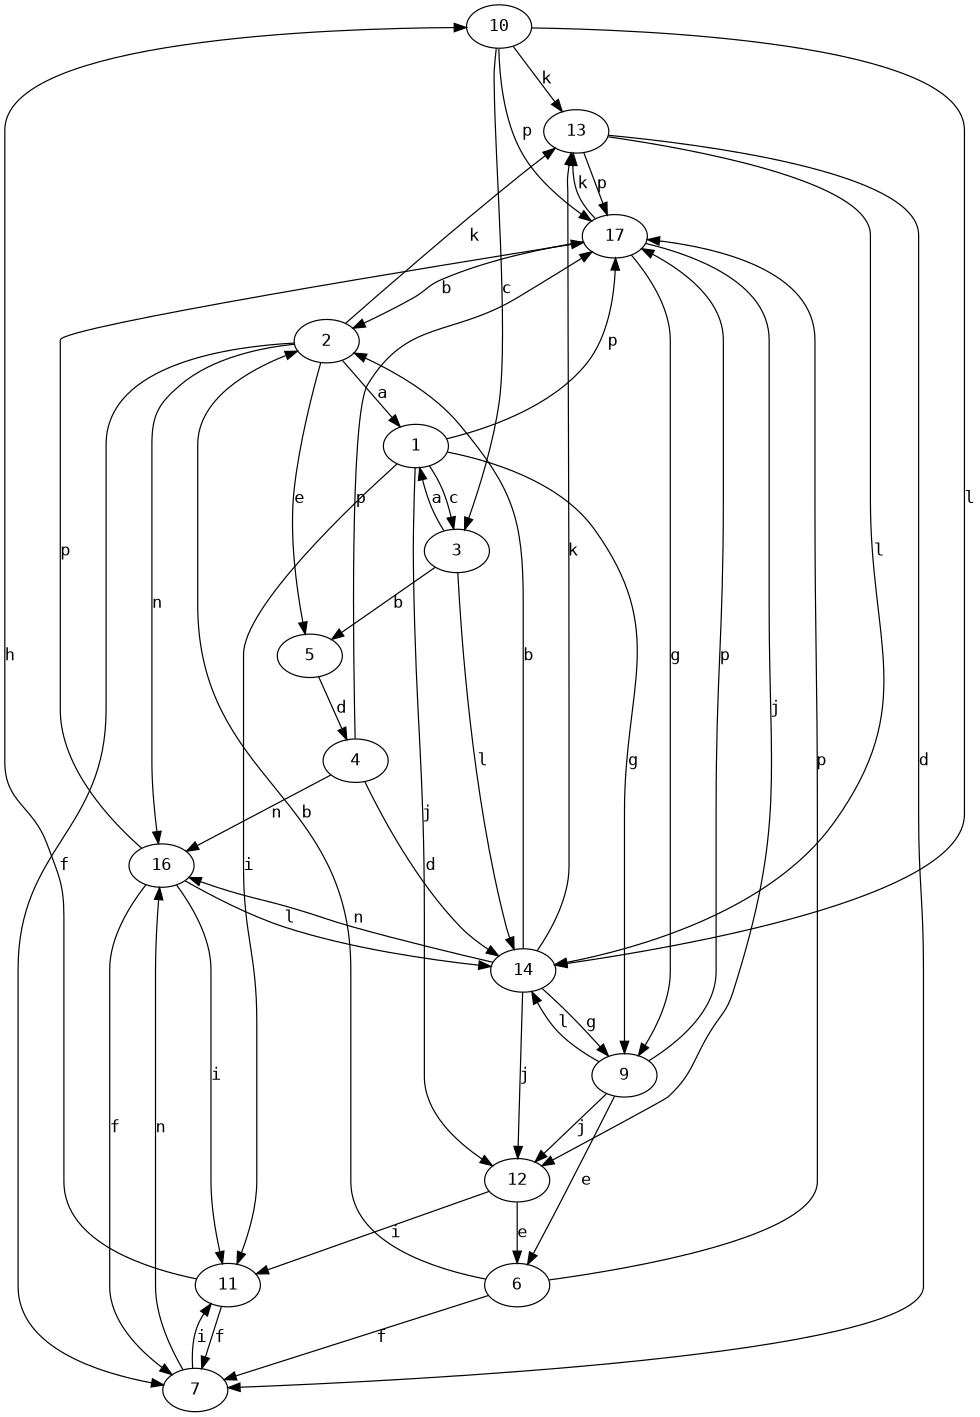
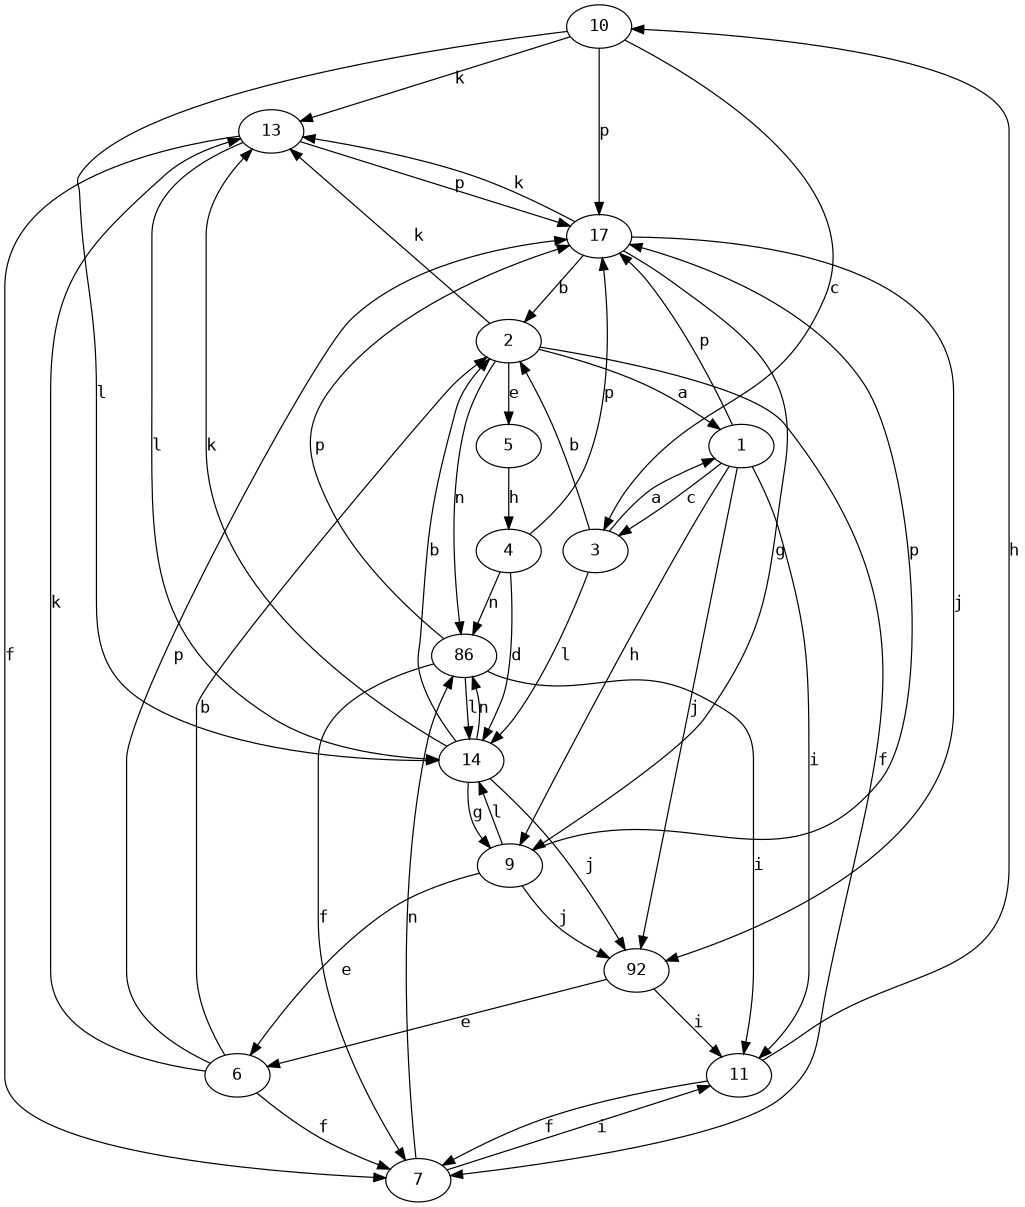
edge "3" -> "5": now "3" -> "2"
edge "6" -> "13": added, label "k"
edge "5" -> "4": label "d" -> "h"
edge "1" -> "9": label "g" -> "h"
edge "13" -> "7": label "d" -> "f"
node "16": label "16" -> "86"
node "12": label "12" -> "92"
